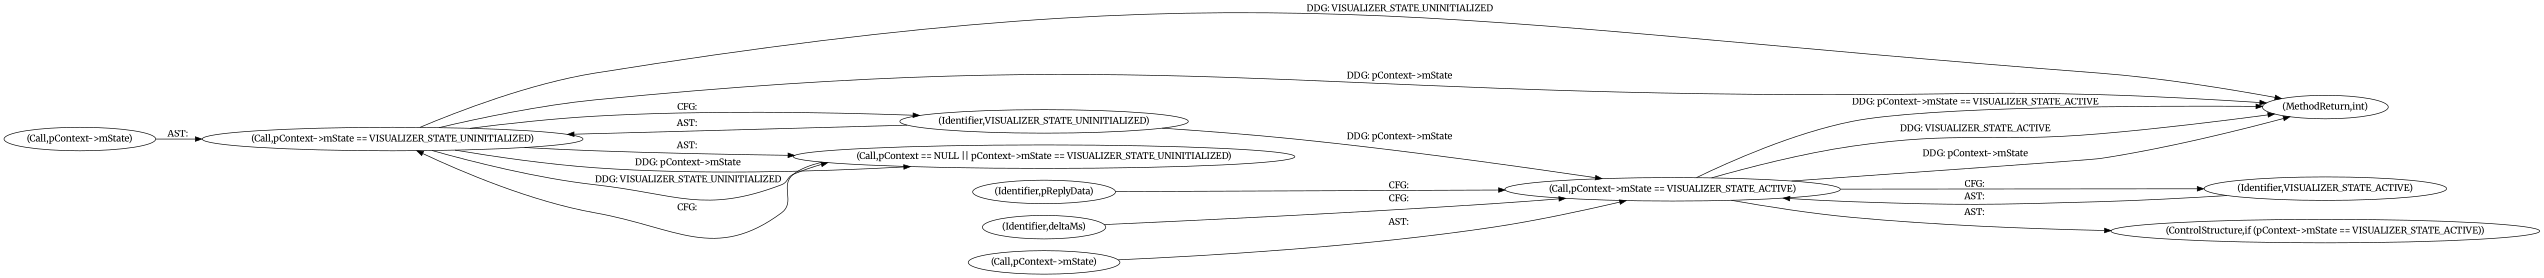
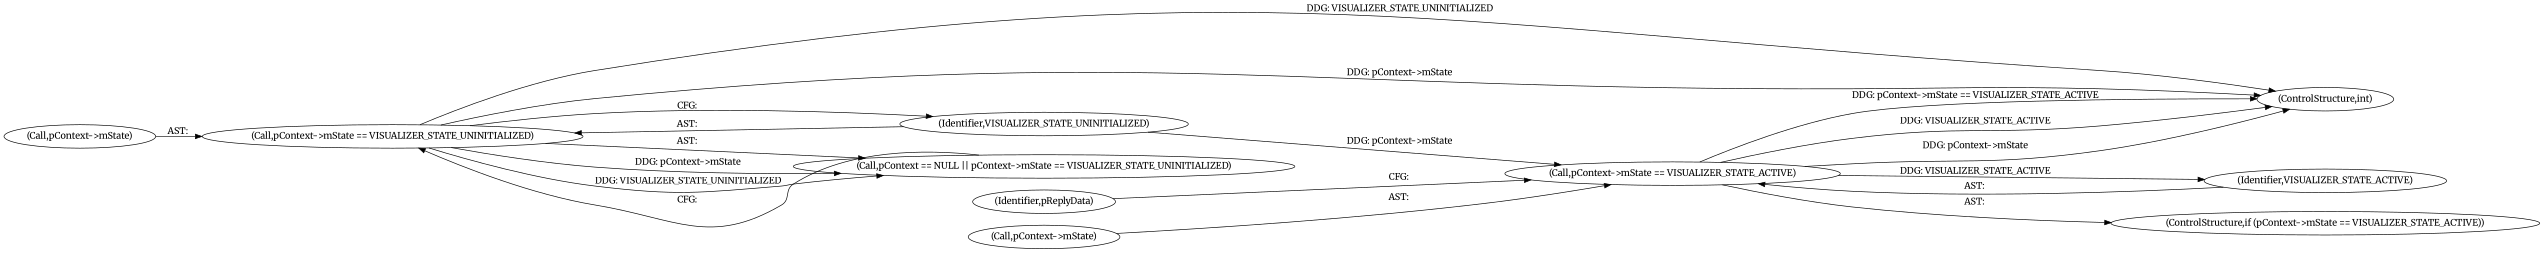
node "(MethodReturn,int)": label "(MethodReturn,int)" -> "(ControlStructure,int)"
edge "(Call,pContext->mState == VISUALIZER_STATE_ACTIVE)" -> "(Identifier,VISUALIZER_STATE_ACTIVE)": label "CFG: " -> "DDG: VISUALIZER_STATE_ACTIVE"
node "(Identifier,deltaMs)": removed
